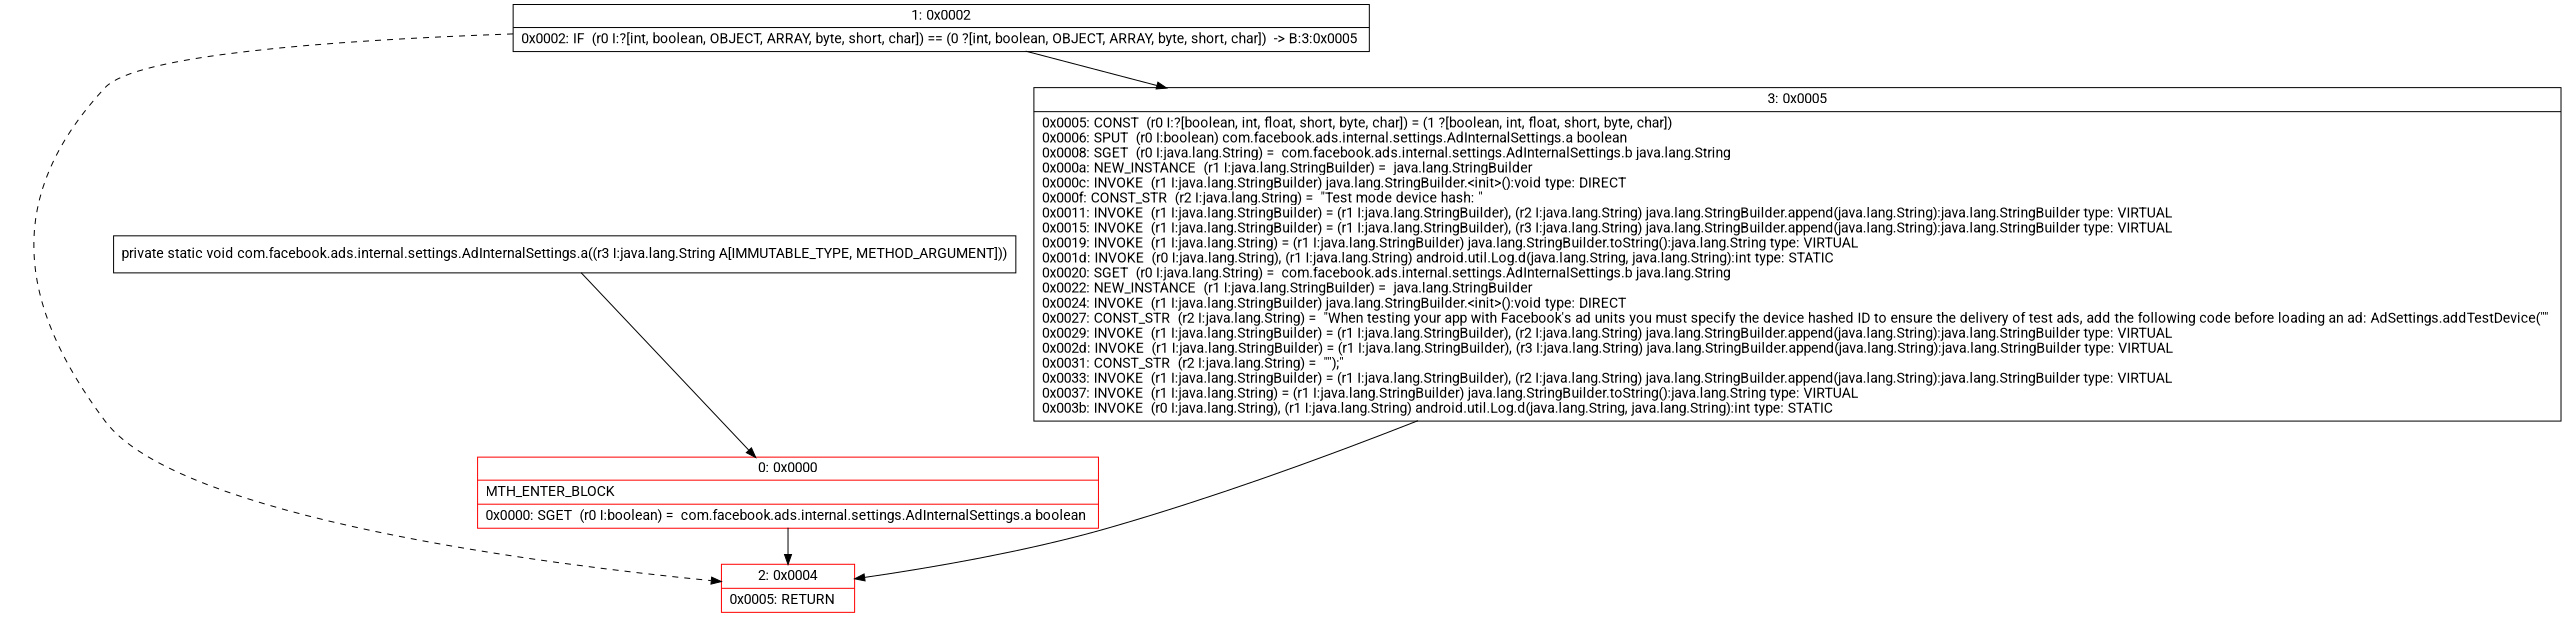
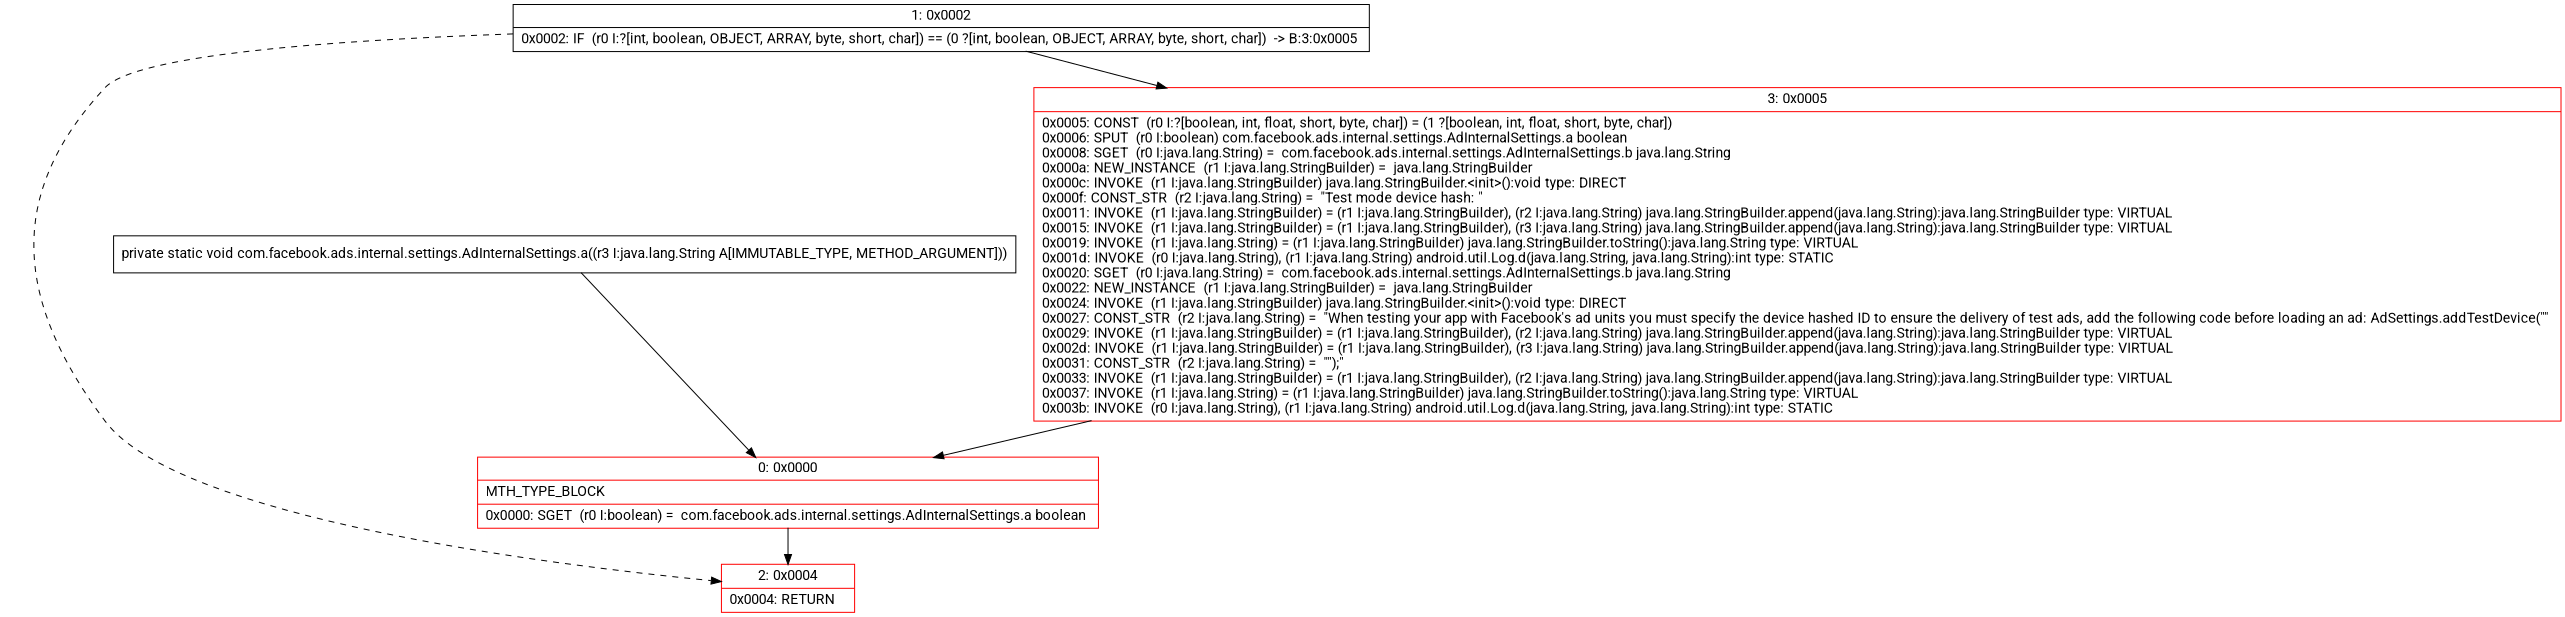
node "3: 0x0005": color black -> red
node "0: 0x0000": text "MTH_ENTER_BLOCK" -> "MTH_TYPE_BLOCK"
edge "3: 0x0005" -> "2: 0x0004": now "3: 0x0005" -> "0: 0x0000"
node "2: 0x0004": text "0x0005: RETURN" -> "0x0004: RETURN"
